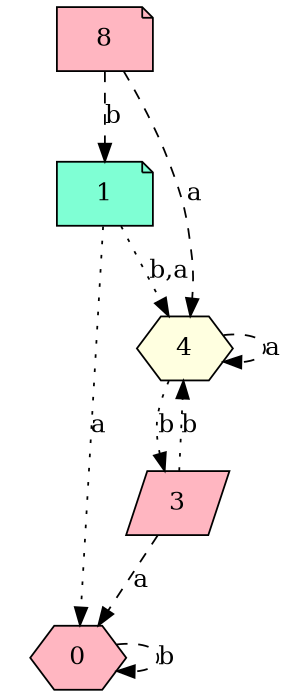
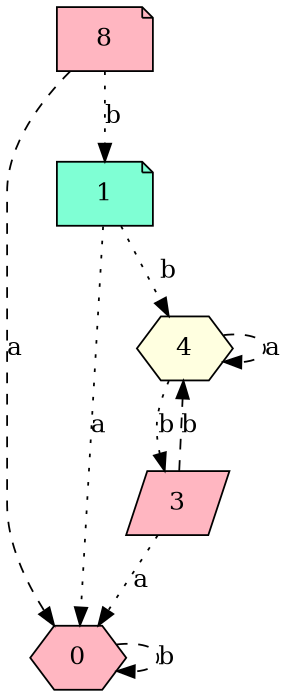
edge "8" -> "1": style dashed -> dotted
edge "8" -> "4": now "8" -> "0"
edge "1" -> "4": label "b,a" -> "b"
edge "3" -> "4": style dotted -> dashed
edge "3" -> "0": style dashed -> dotted
